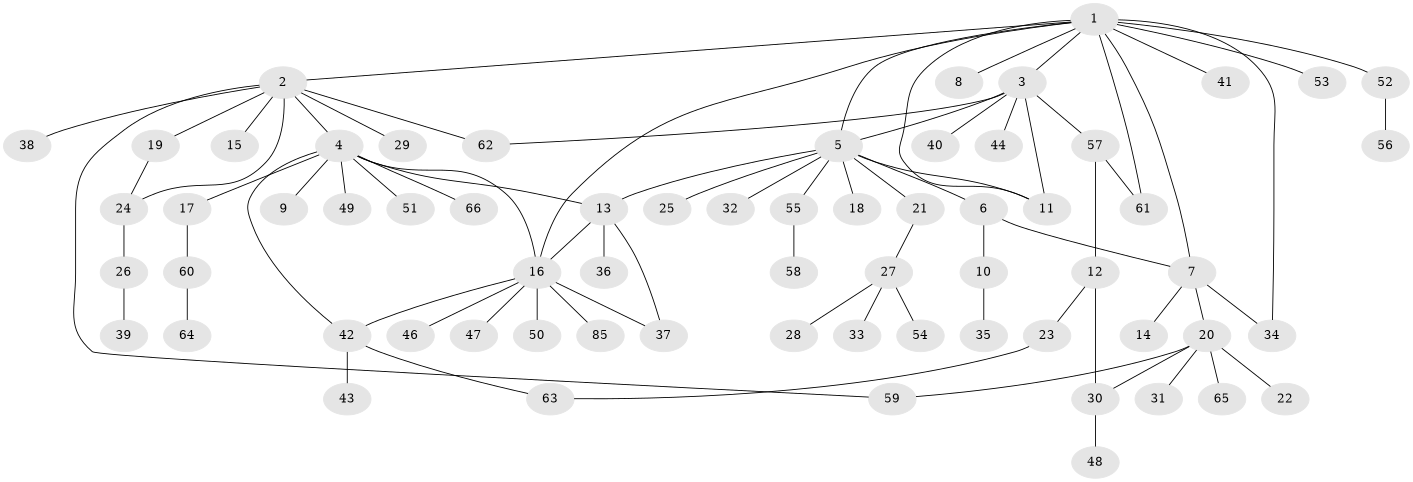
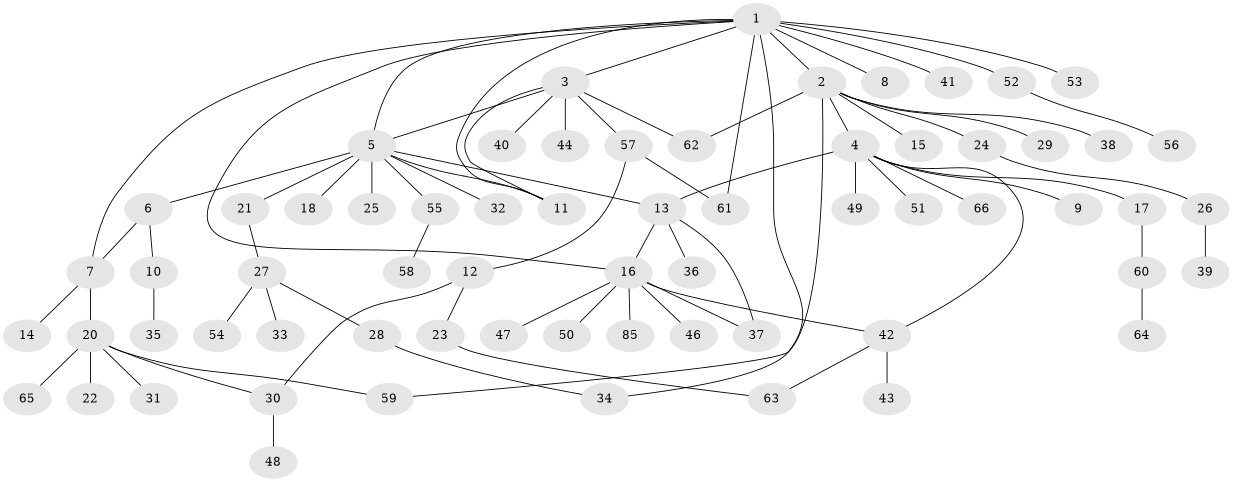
node "19": removed
edge "4" -- "16": removed
edge "7" -- "34": now "28" -- "34"
